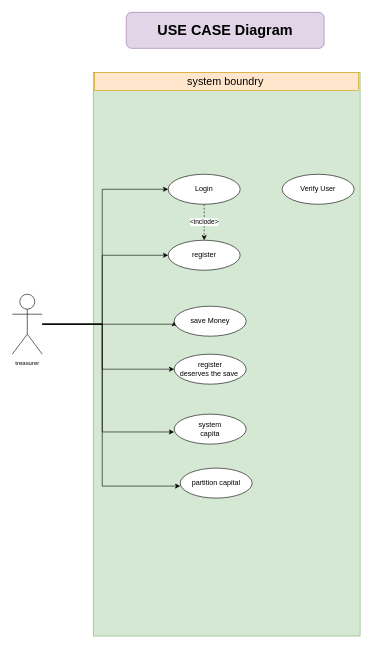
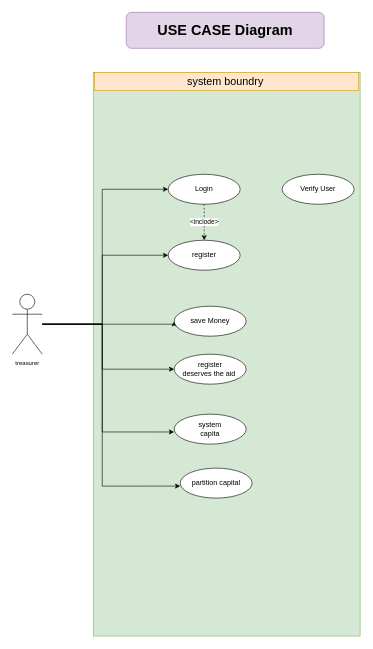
node "register deserves the save": label "register deserves the save" -> "register deserves the aid"
